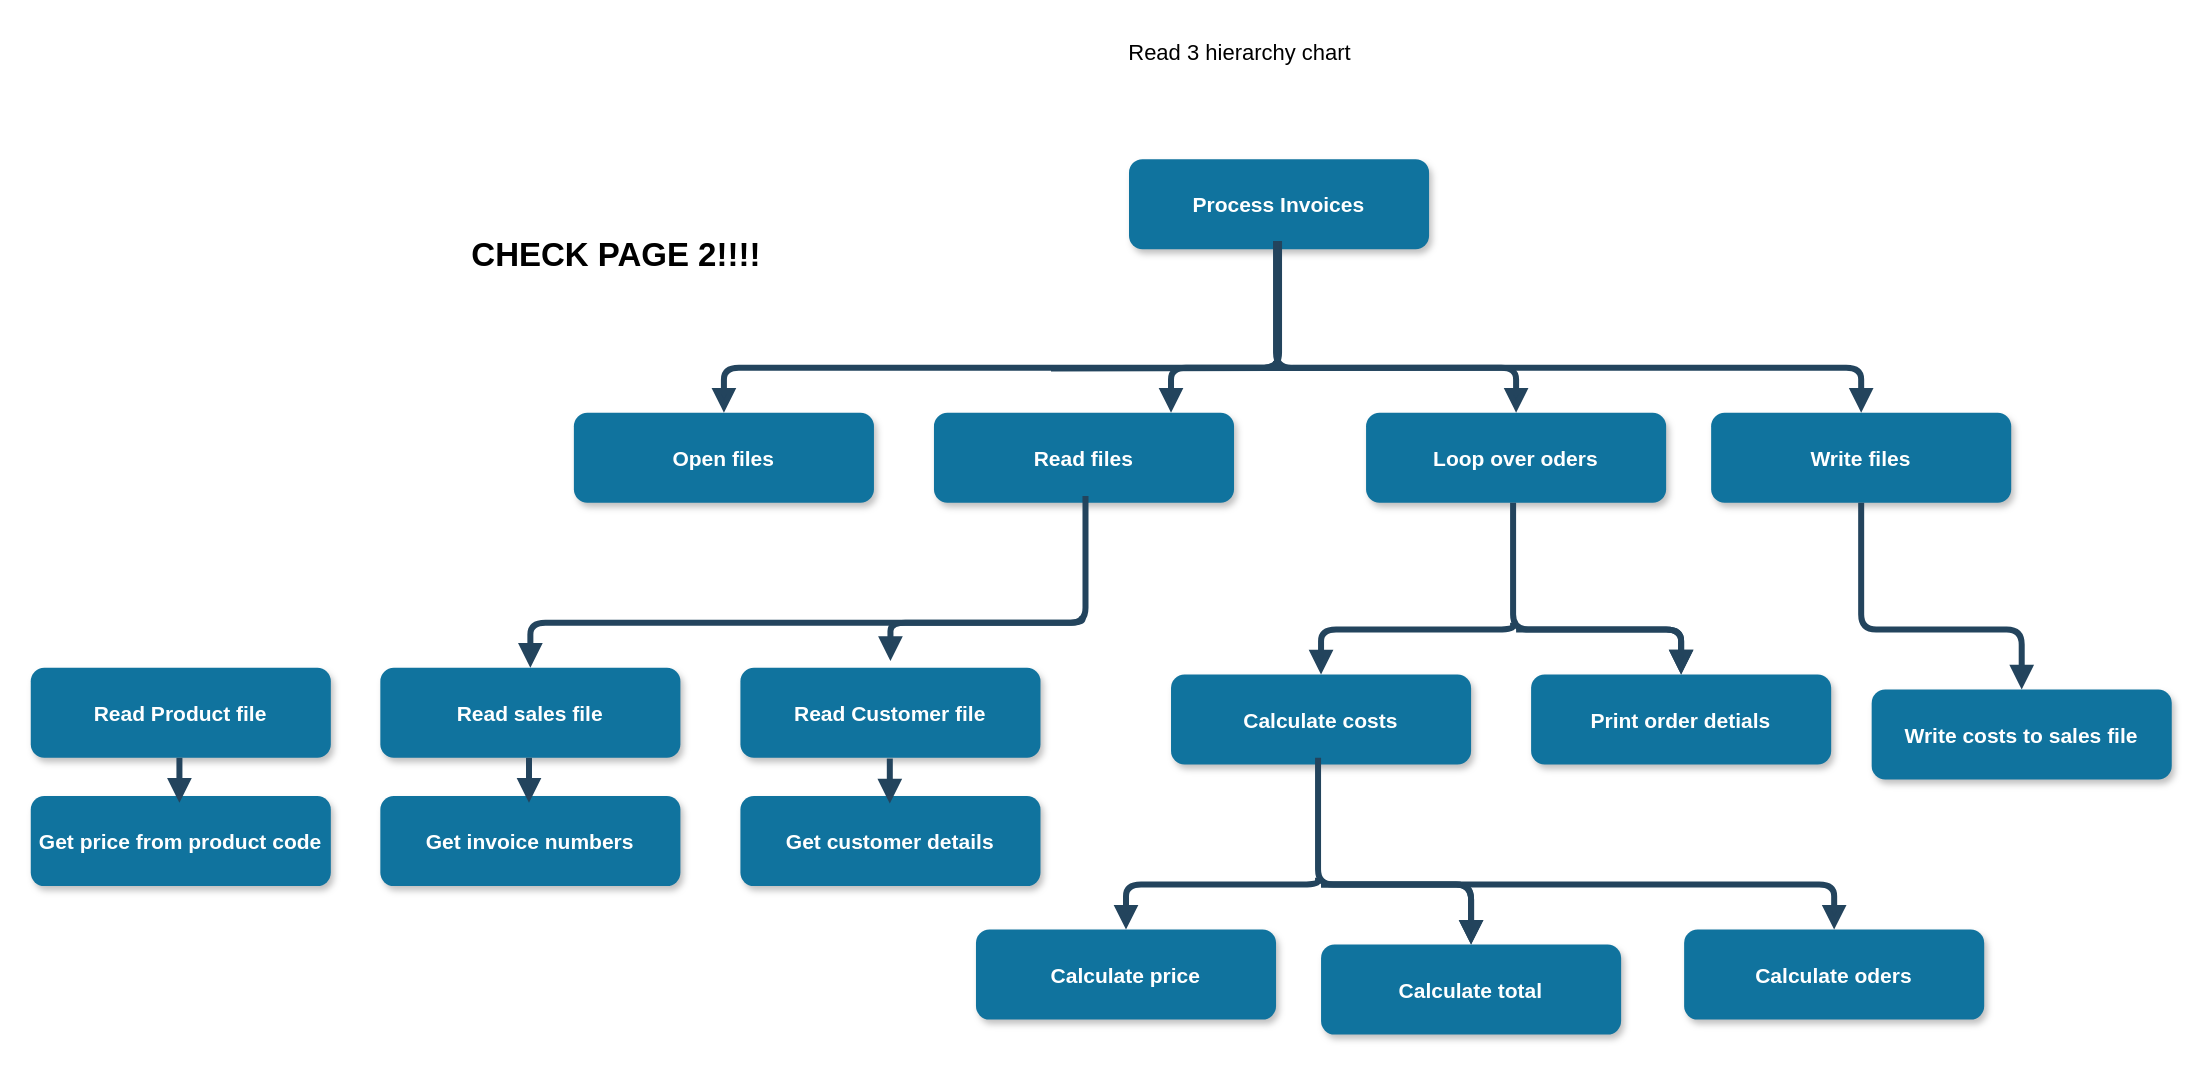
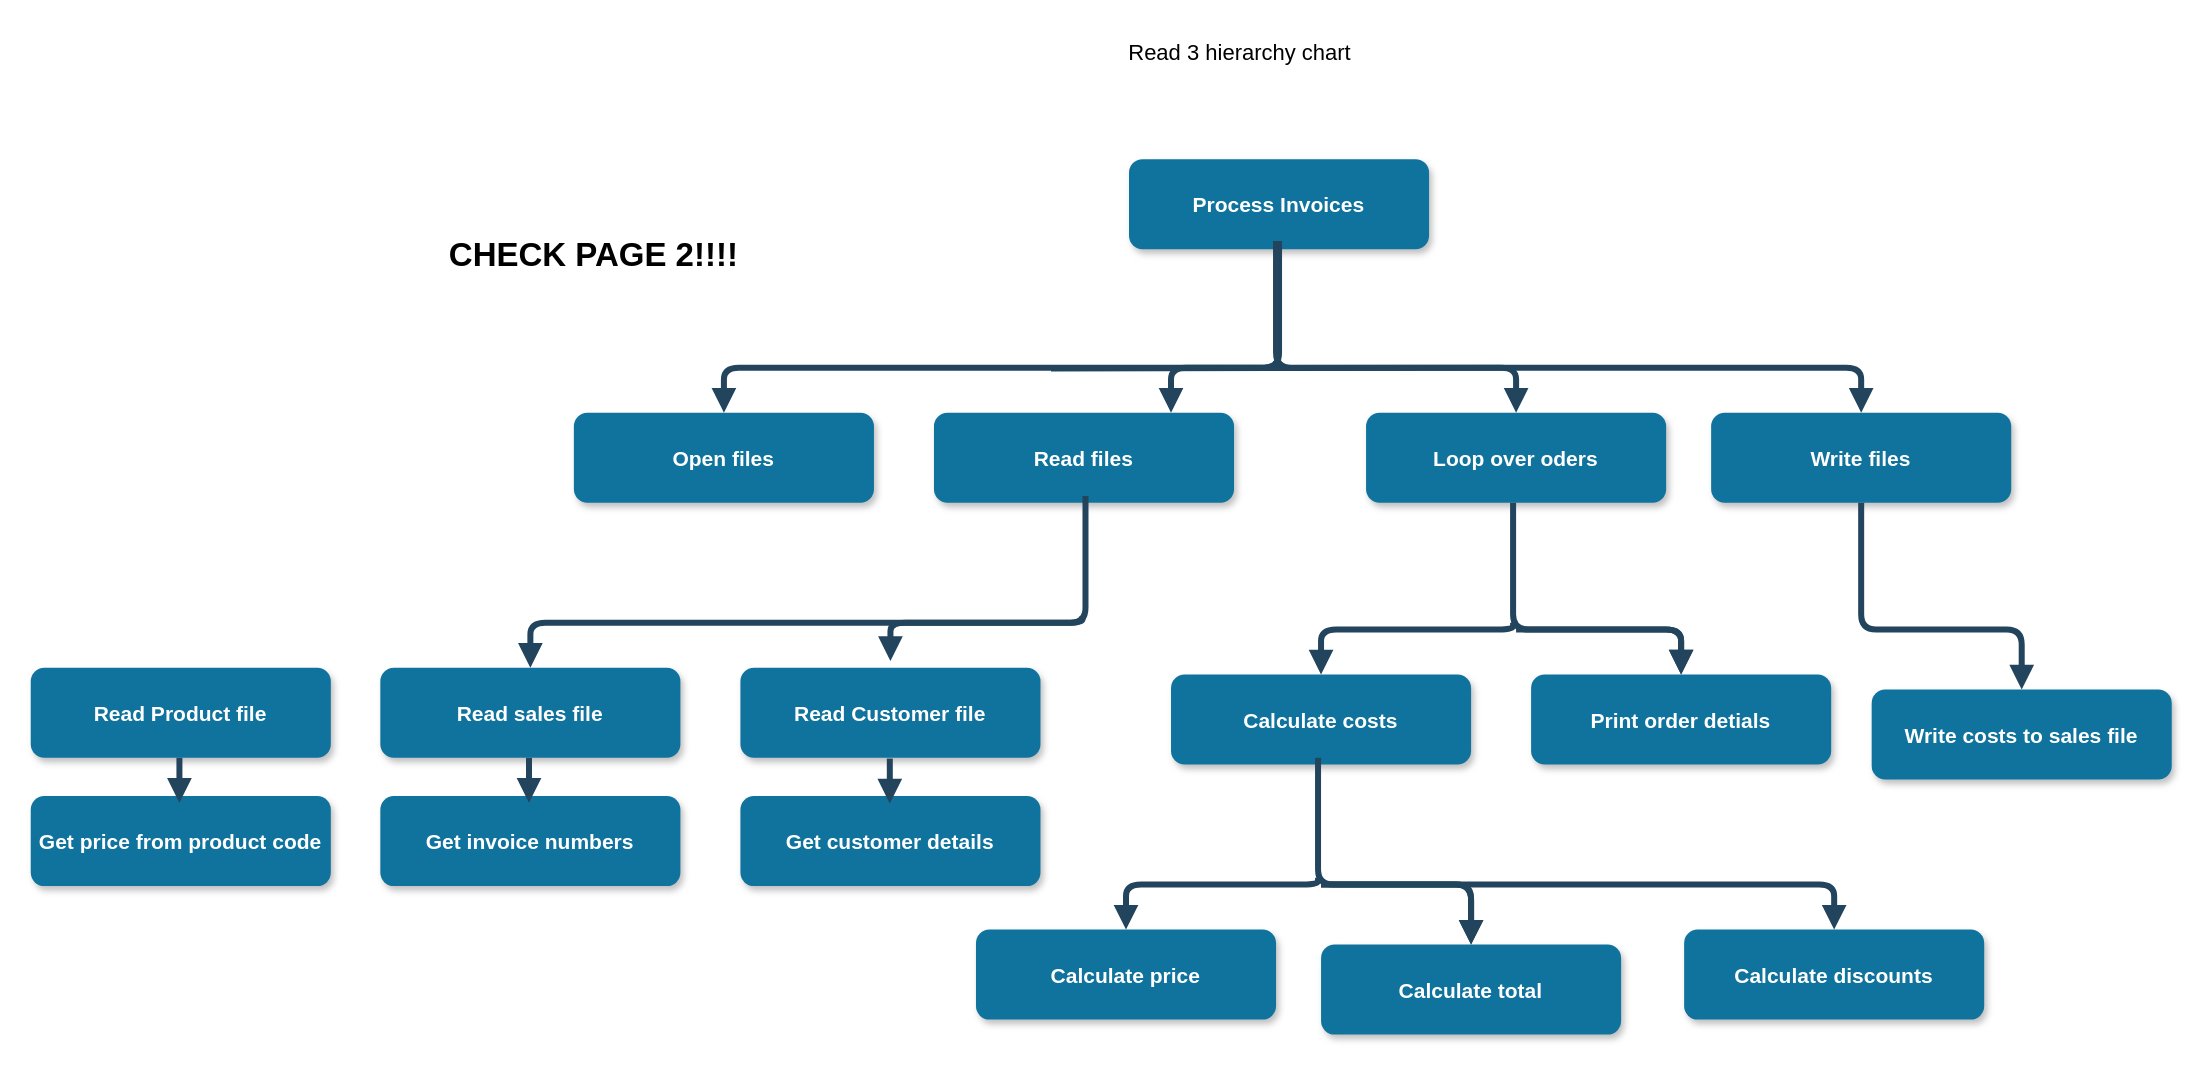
node "CHECK PAGE 2!!!!": moved (616, 256) -> (593, 256)
node "Calculate oders": label "Calculate oders" -> "Calculate discounts"
